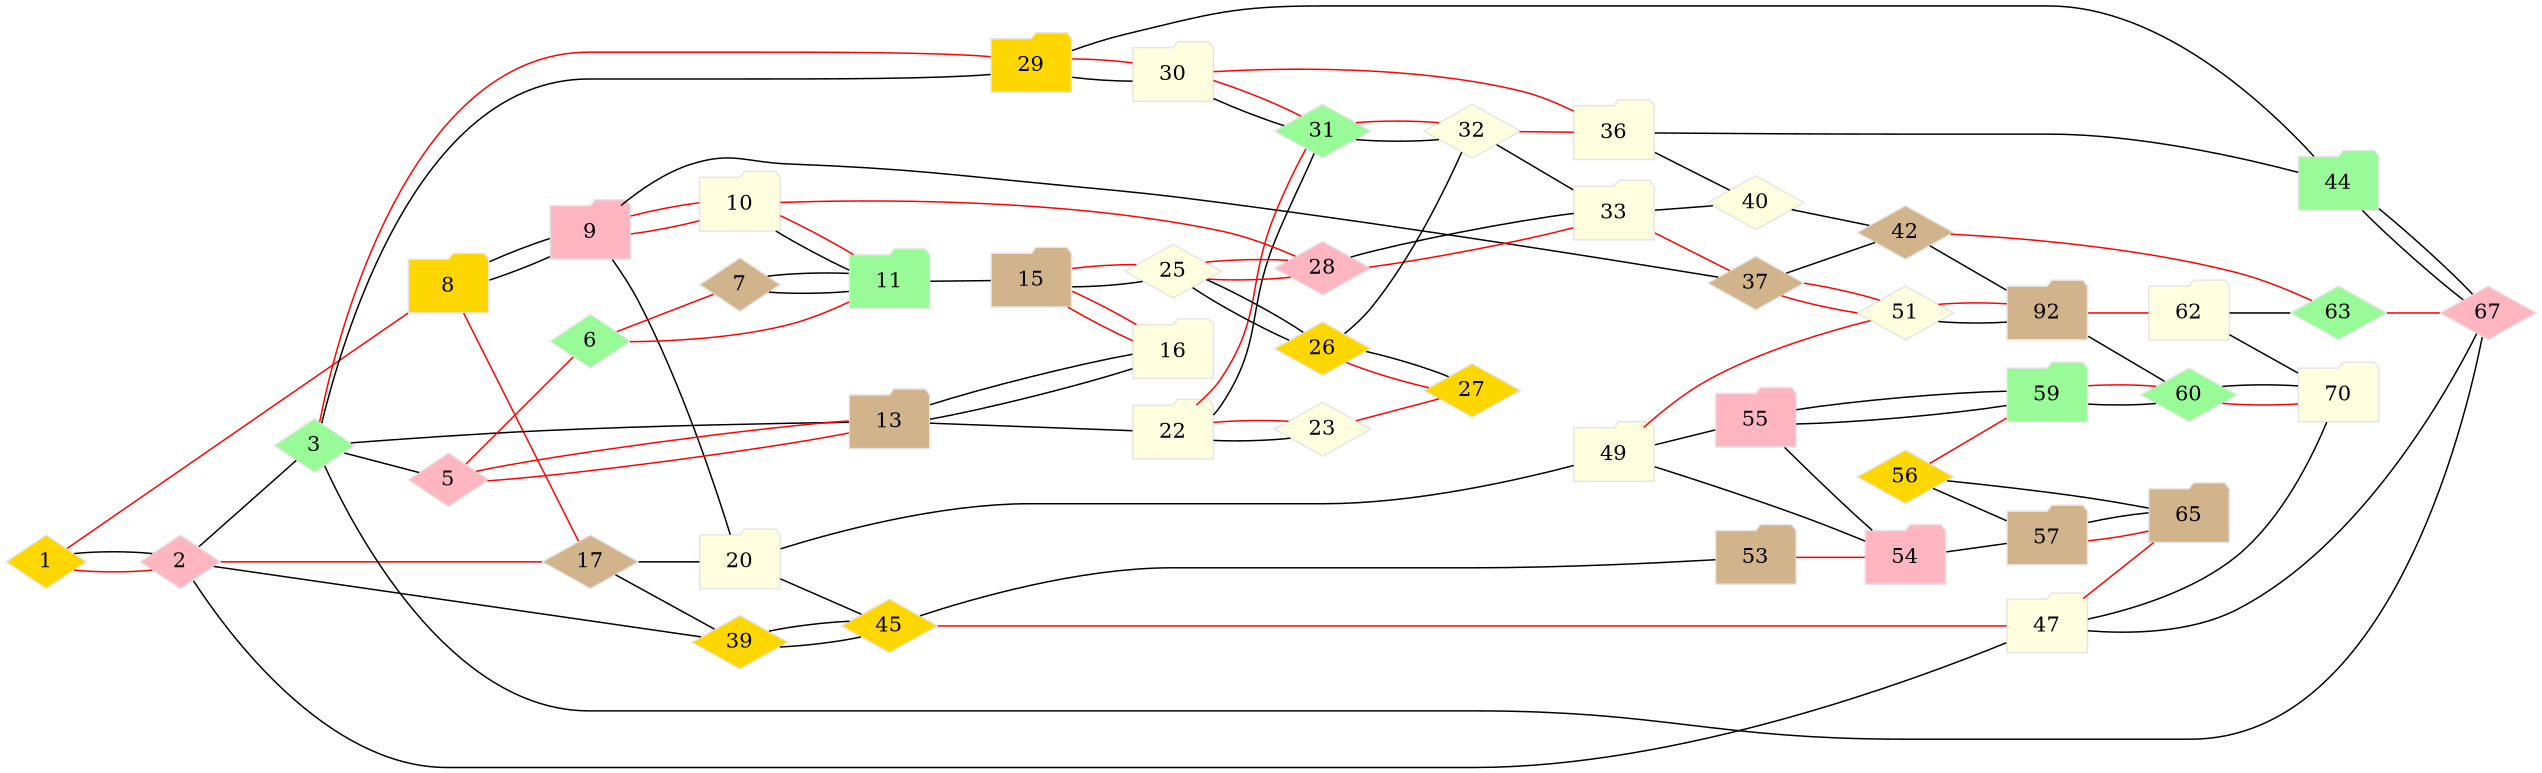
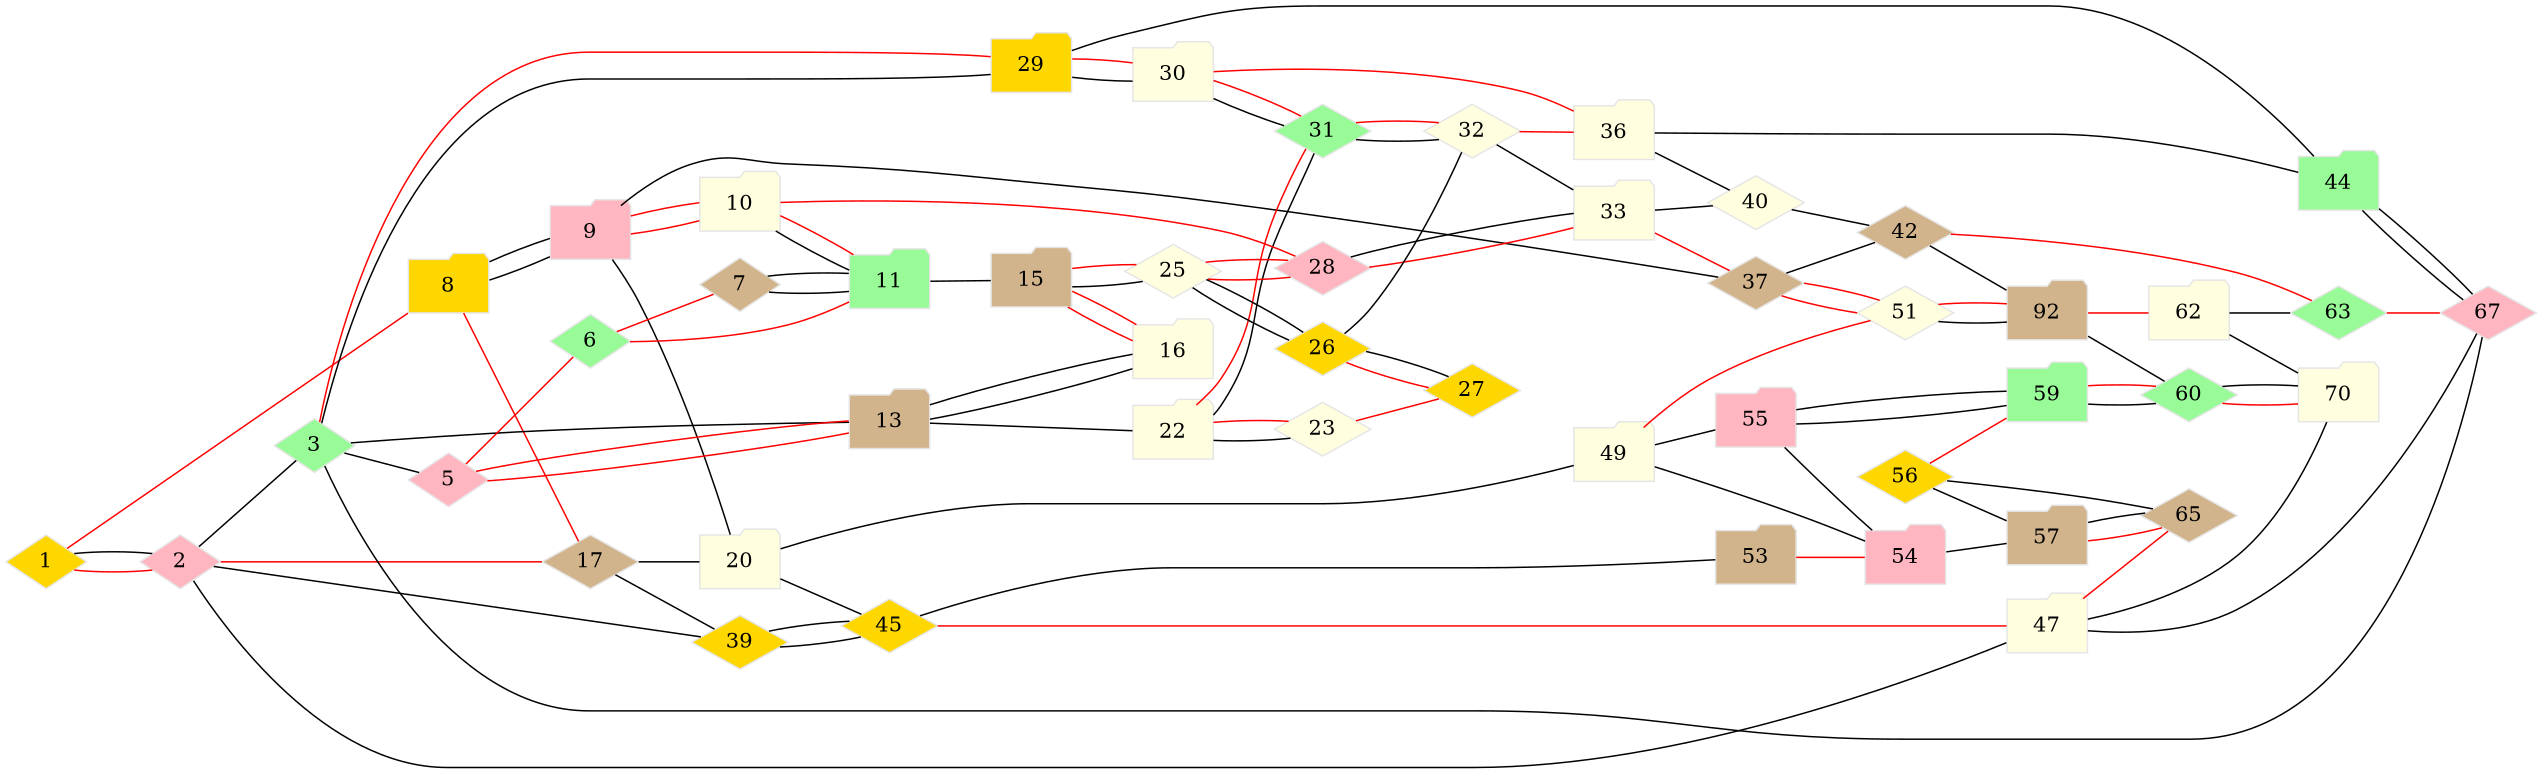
node "65": shape folder -> diamond
